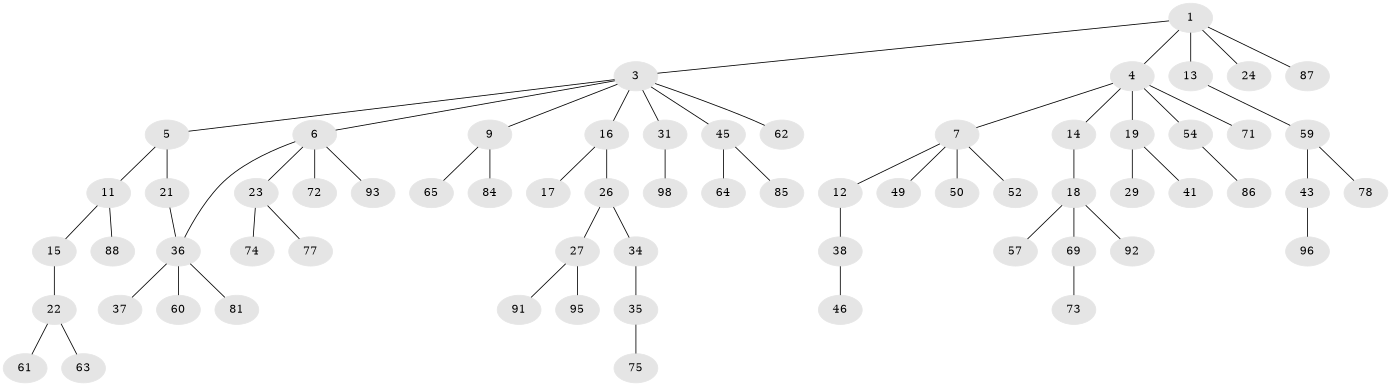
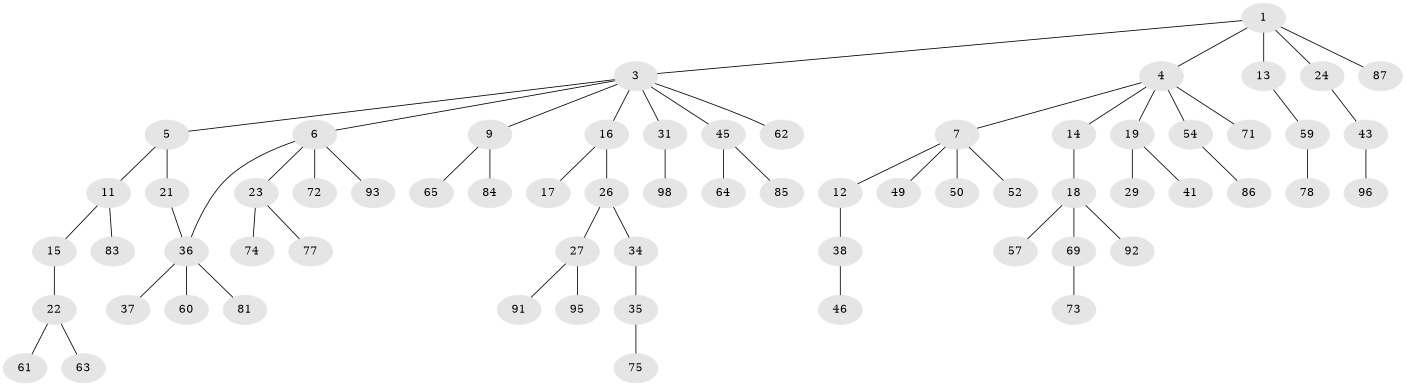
edge "59" -- "43": now "24" -- "43"
node "88": label "88" -> "83"
